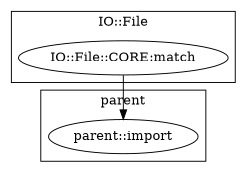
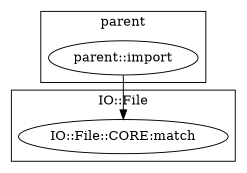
edge "IO::File::CORE:match" -> "parent::import": reversed
